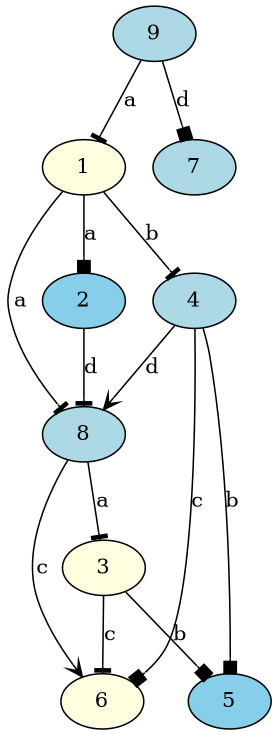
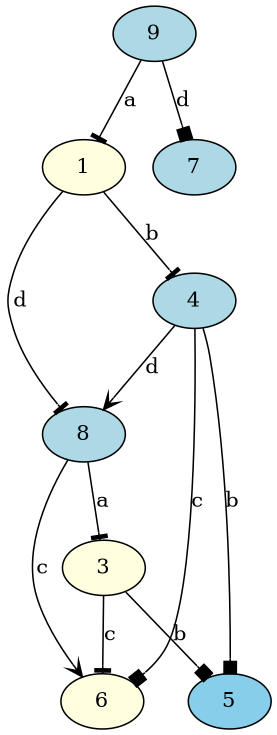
edge "1" -> "8": label "a" -> "d"
node "2": removed
